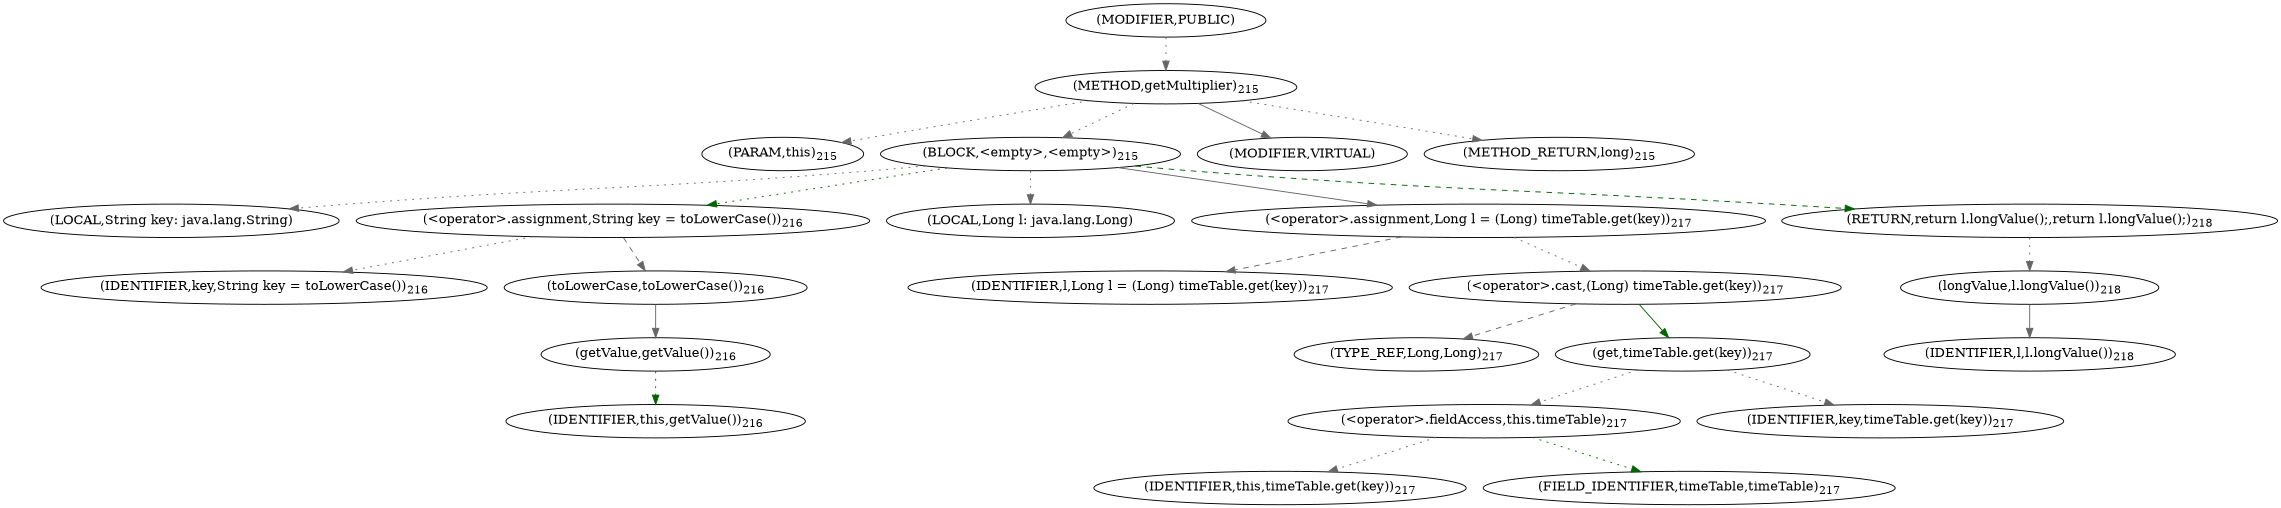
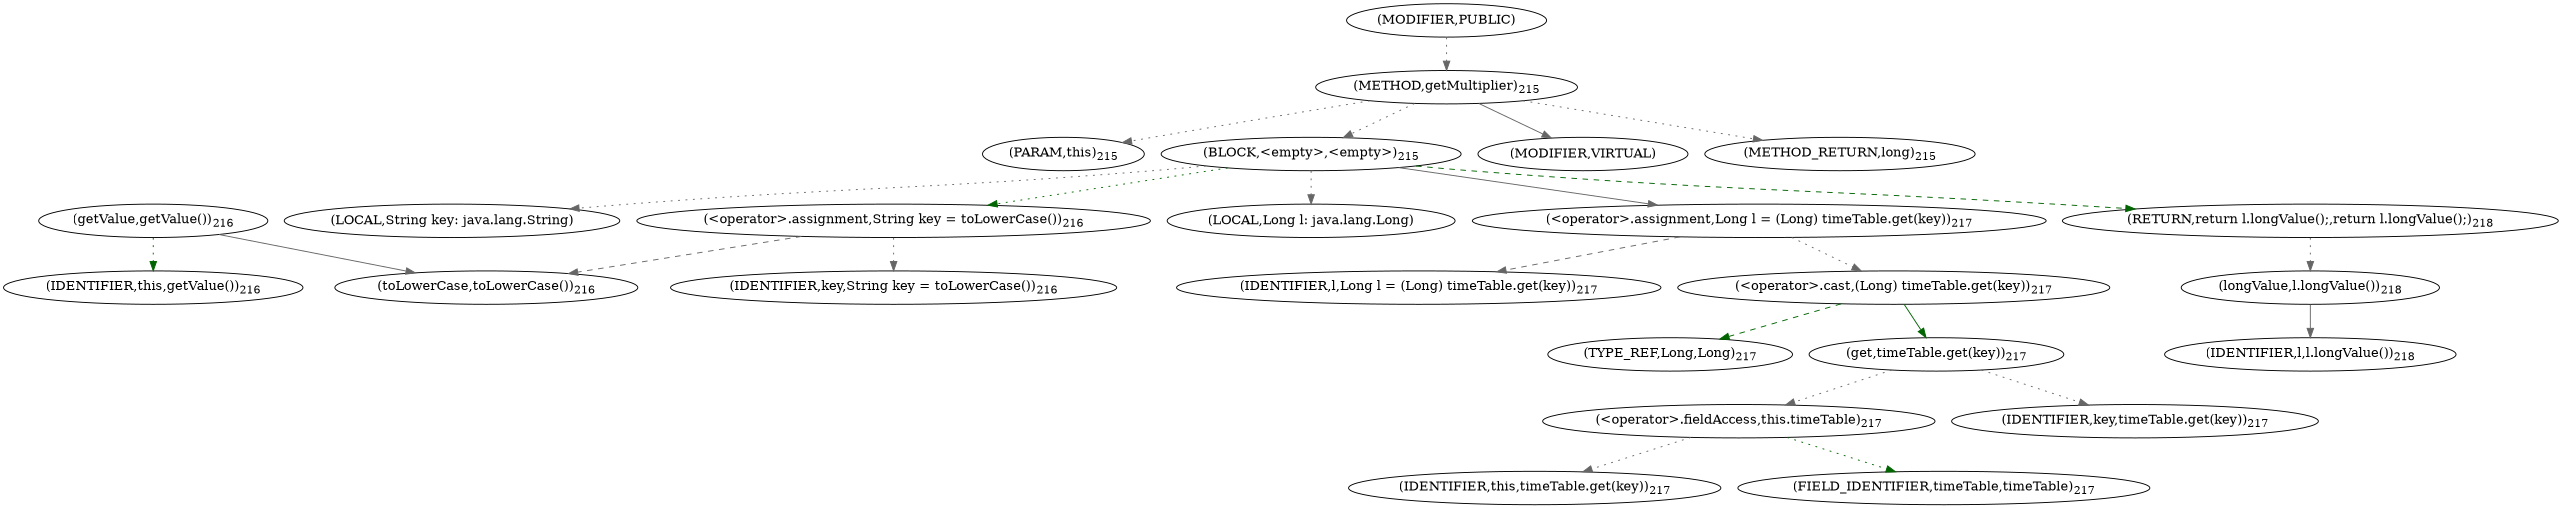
edge "(toLowerCase,toLowerCase())" -> "(getValue,getValue())": reversed
edge "(<operator>.cast,(Long) timeTable.get(key))" -> "(TYPE_REF,Long,Long)": color gray40 -> darkgreen
